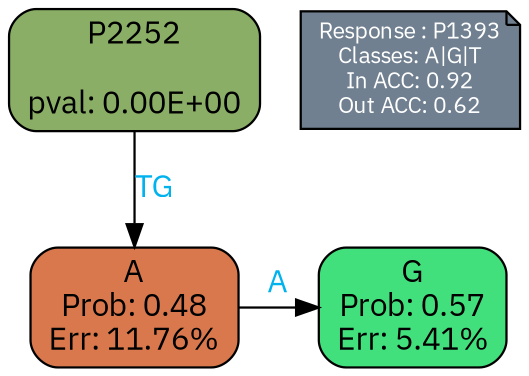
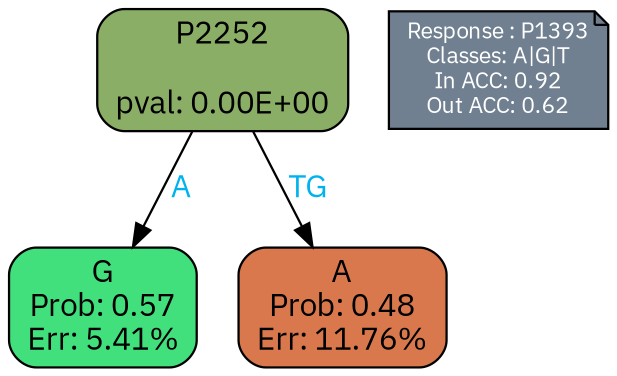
edge "A Prob: 0.48 Err: 11.76%" -> "G Prob: 0.57 Err: 5.41%": now "P2252 pval: 0.00E+00" -> "G Prob: 0.57 Err: 5.41%"
